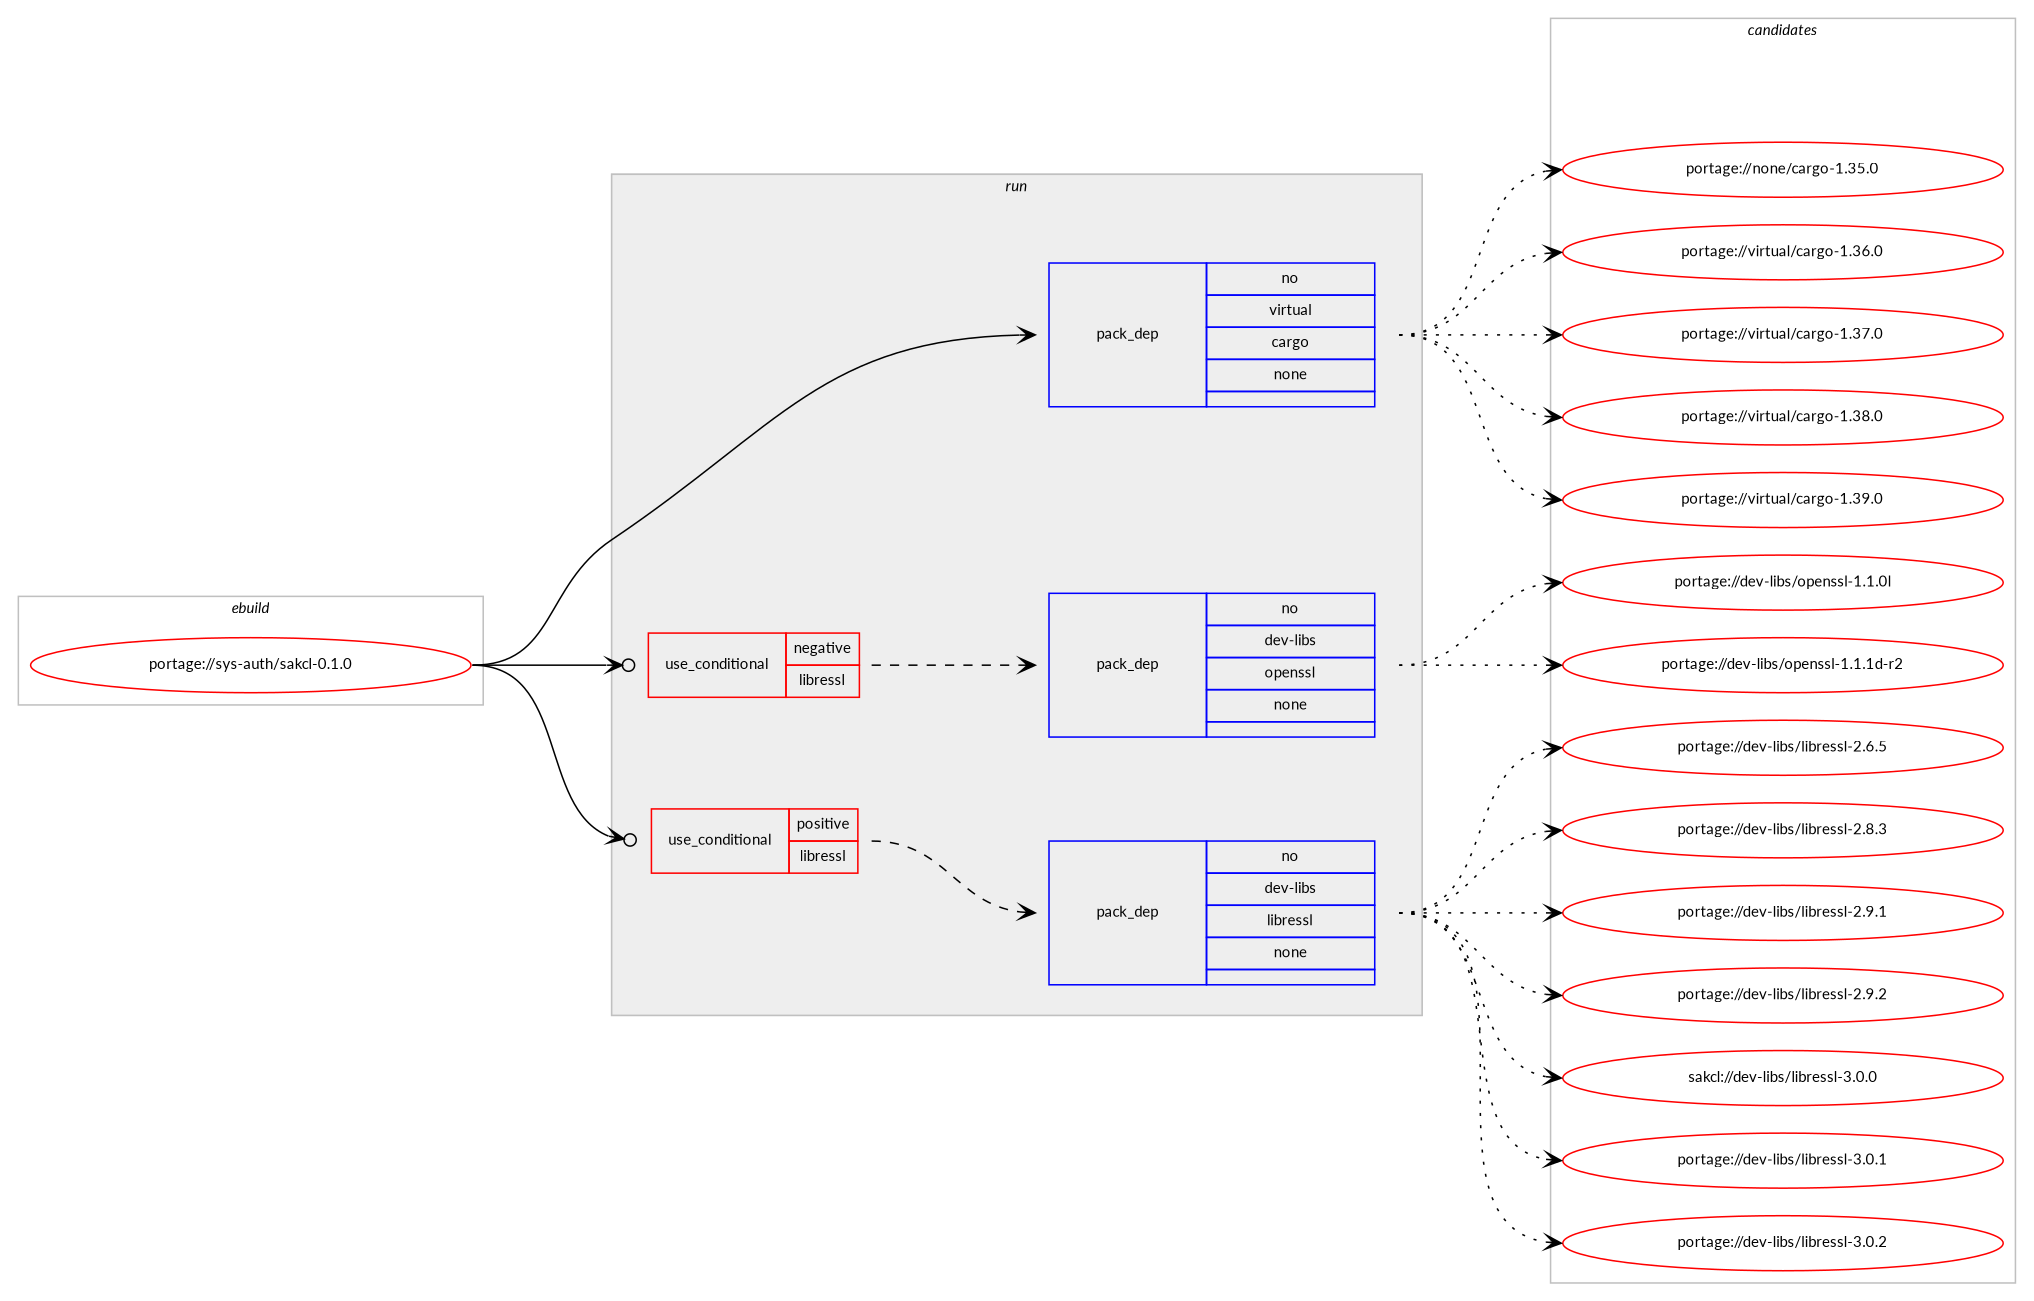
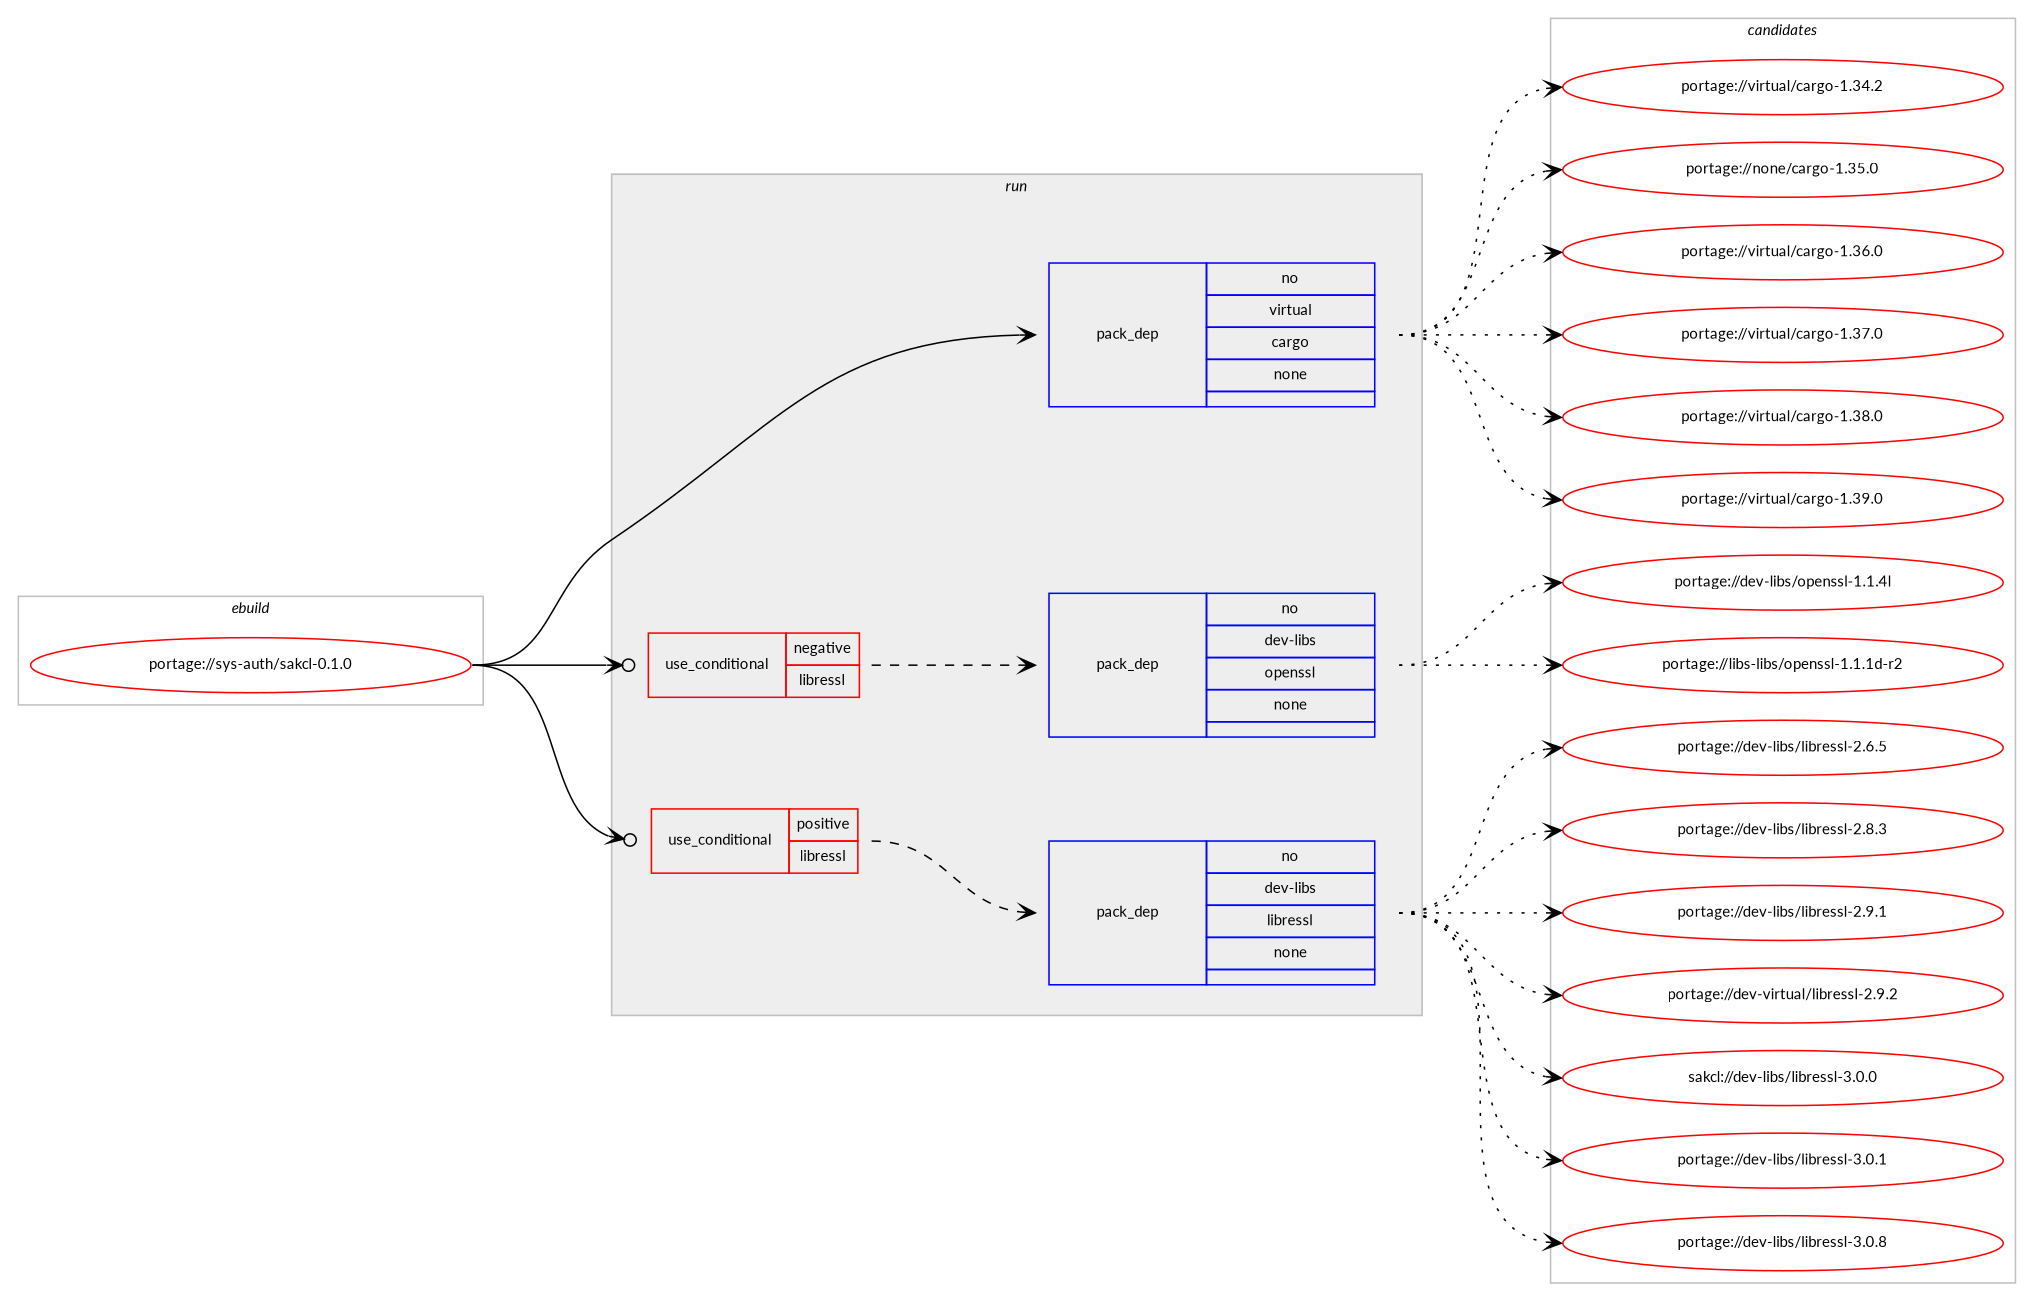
node "portage://virtual/cargo-1.34.2": added
node "portage://dev-libs/openssl-1.1.0l": label "portage://dev-libs/openssl-1.1.0l" -> "portage://dev-libs/openssl-1.1.4l"
node "portage://dev-libs/openssl-1.1.1d-r2": label "portage://dev-libs/openssl-1.1.1d-r2" -> "portage://libs-libs/openssl-1.1.1d-r2"
node "portage://dev-libs/libressl-2.9.2": label "portage://dev-libs/libressl-2.9.2" -> "portage://dev-virtual/libressl-2.9.2"
node "portage://dev-libs/libressl-3.0.2": label "portage://dev-libs/libressl-3.0.2" -> "portage://dev-libs/libressl-3.0.8"
